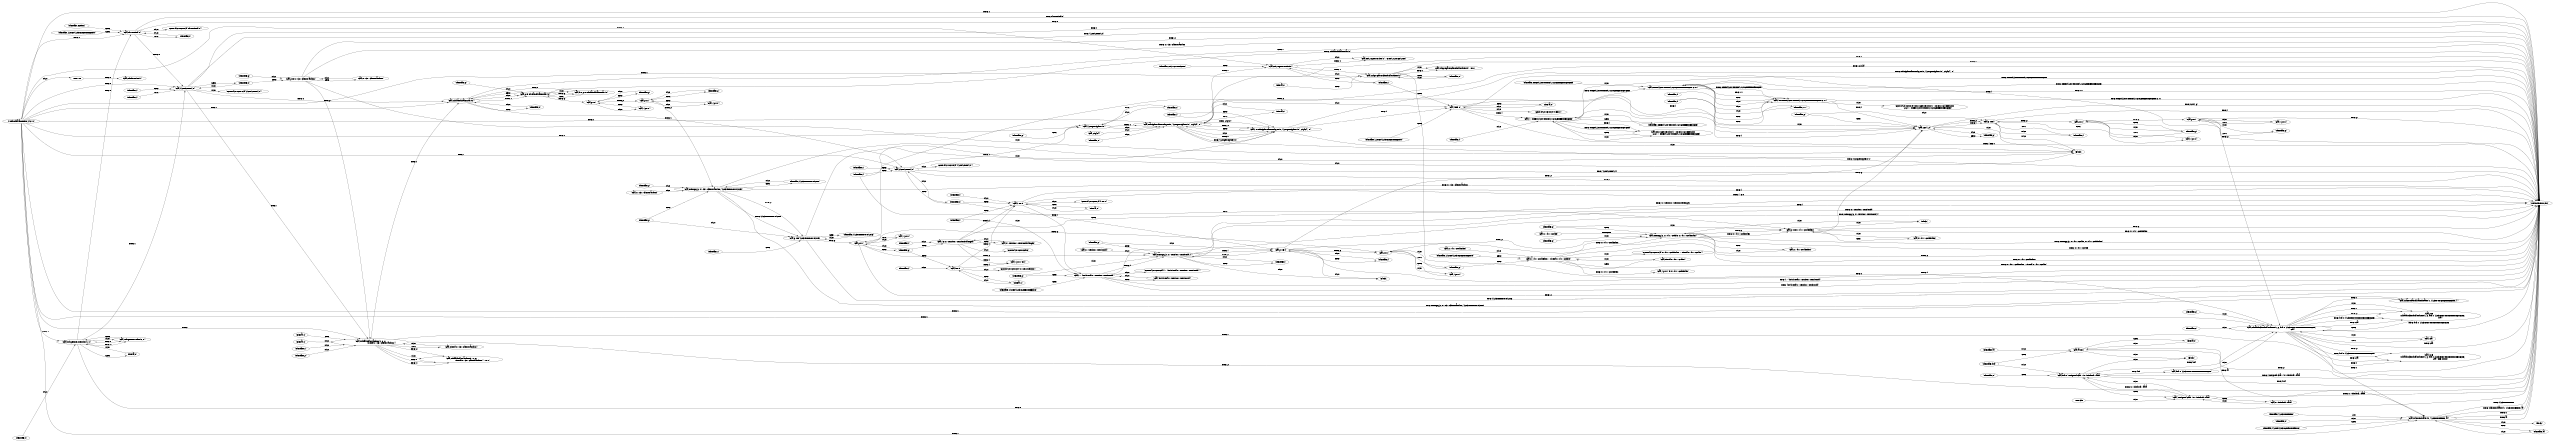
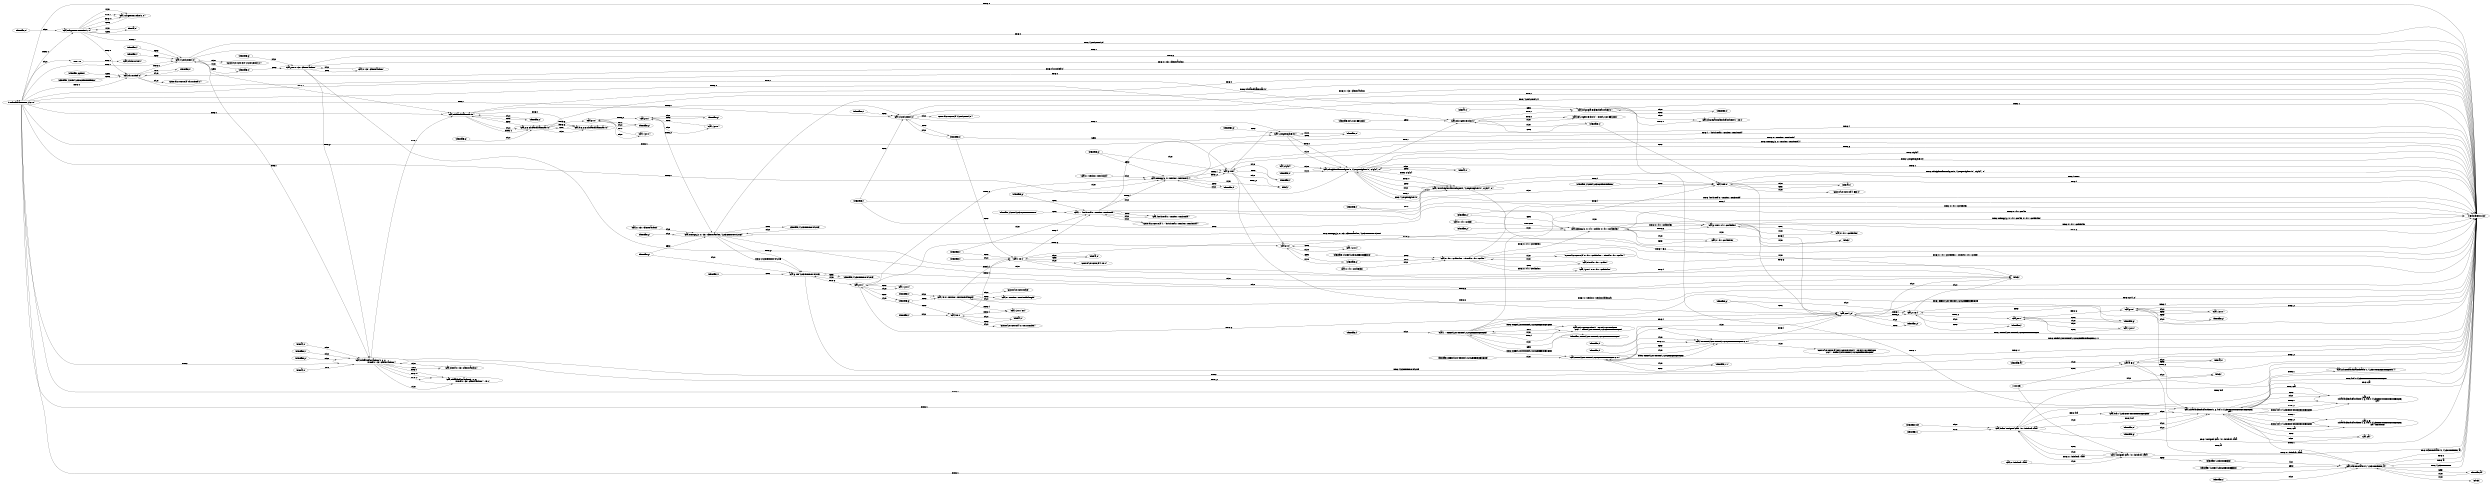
edge "(Call,ssl_handshake_start(s))" -> "(MethodReturn,int)": label "CFG: s" -> "DDG: s"
edge "(Call,i == 0)" -> "(Call,i > OPENSSL_MAX_TLS1_2_CIPHER_LENGTH)": reversed
edge "(Identifier,buf)" -> "(Call,al = 0)": now "1000135" -> "(Call,al = 0)"
edge "(Call,(unsigned char *)s->init_buf->data)" -> "(Call,s->init_buf->data)": now "(Call,(unsigned char *)s->init_buf->data)" -> "(Identifier,SSL3_AL_FATAL)"
